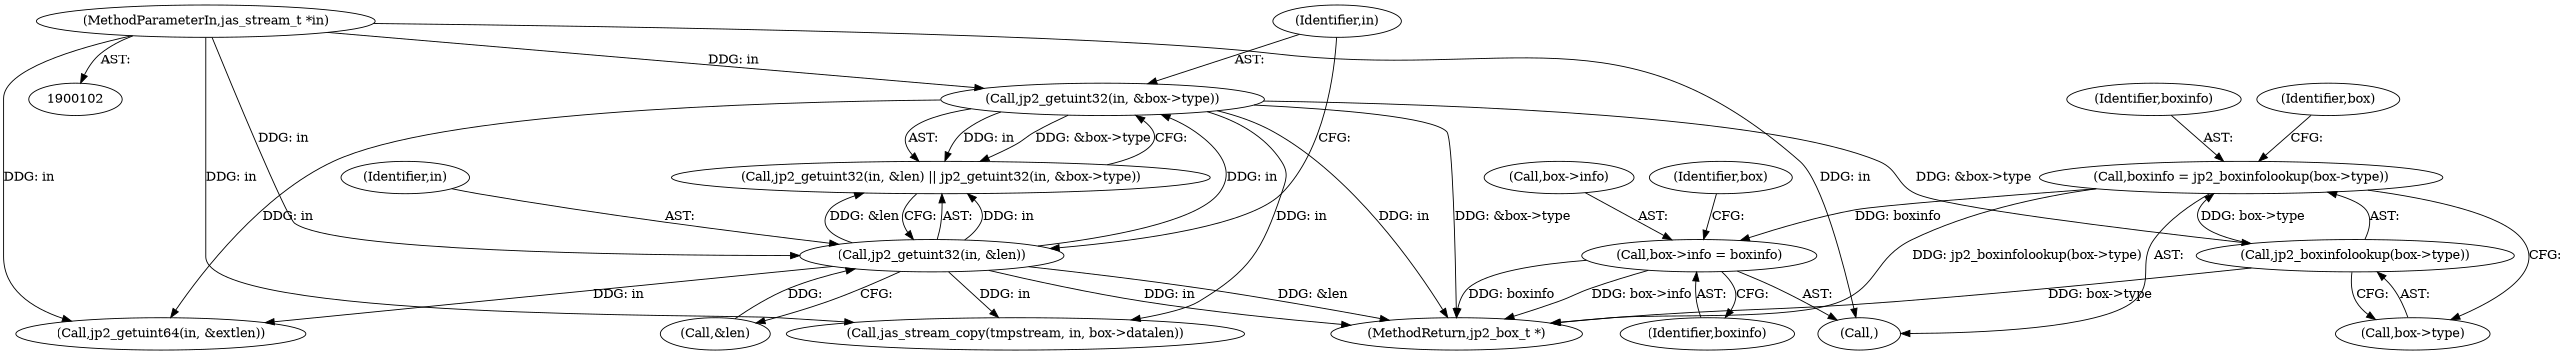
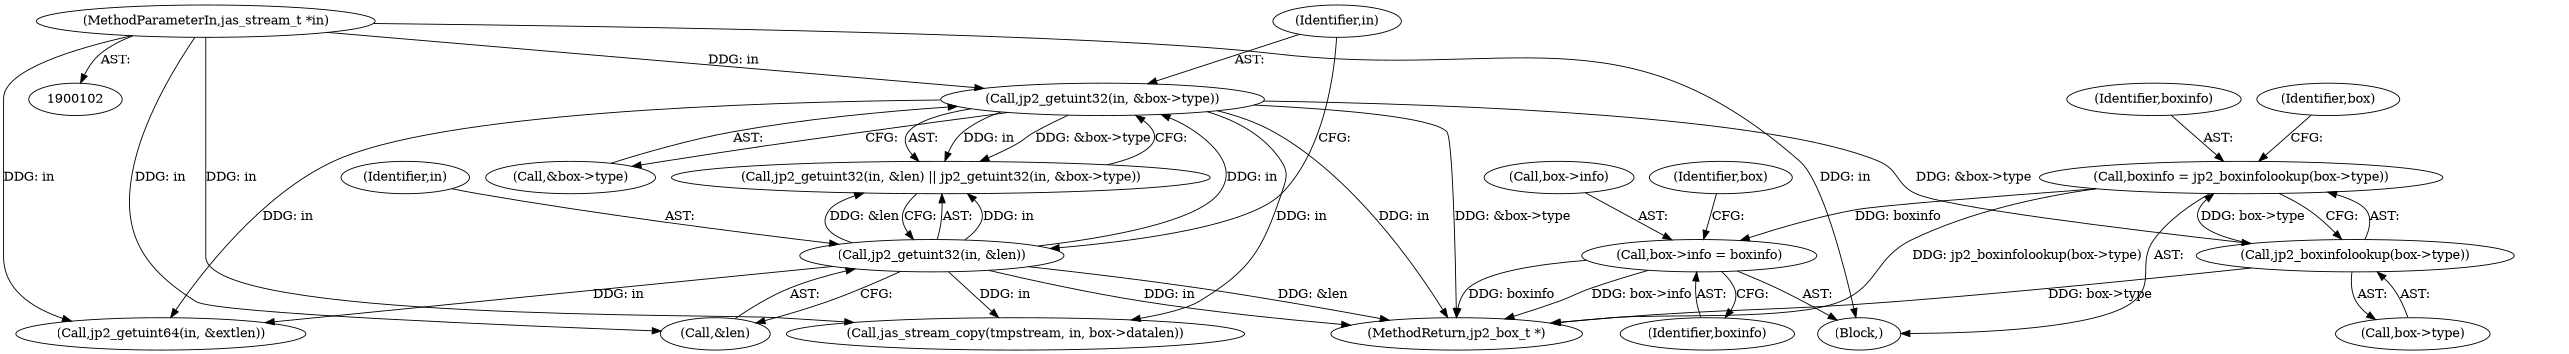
node "(Call,&box->type)": added
edge "(Call,boxinfo = jp2_boxinfolookup(box->type))" -> "(Call,box->type)": now "(Call,boxinfo = jp2_boxinfolookup(box->type))" -> "(Call,jp2_boxinfolookup(box->type))"
edge "(MethodParameterIn,jas_stream_t *in)" -> "(Call,jp2_getuint32(in, &len))": now "(MethodParameterIn,jas_stream_t *in)" -> "(Call,&len)"
edge "(Call,&len)" -> "(Call,jp2_getuint32(in, &len))": label "DDG: " -> "AST: "
edge "(Call,jp2_boxinfolookup(box->type))" -> "(Call,box->type)": label "CFG: " -> "AST: "
node "(Call,)": label "(Call,)" -> "(Block,)"
